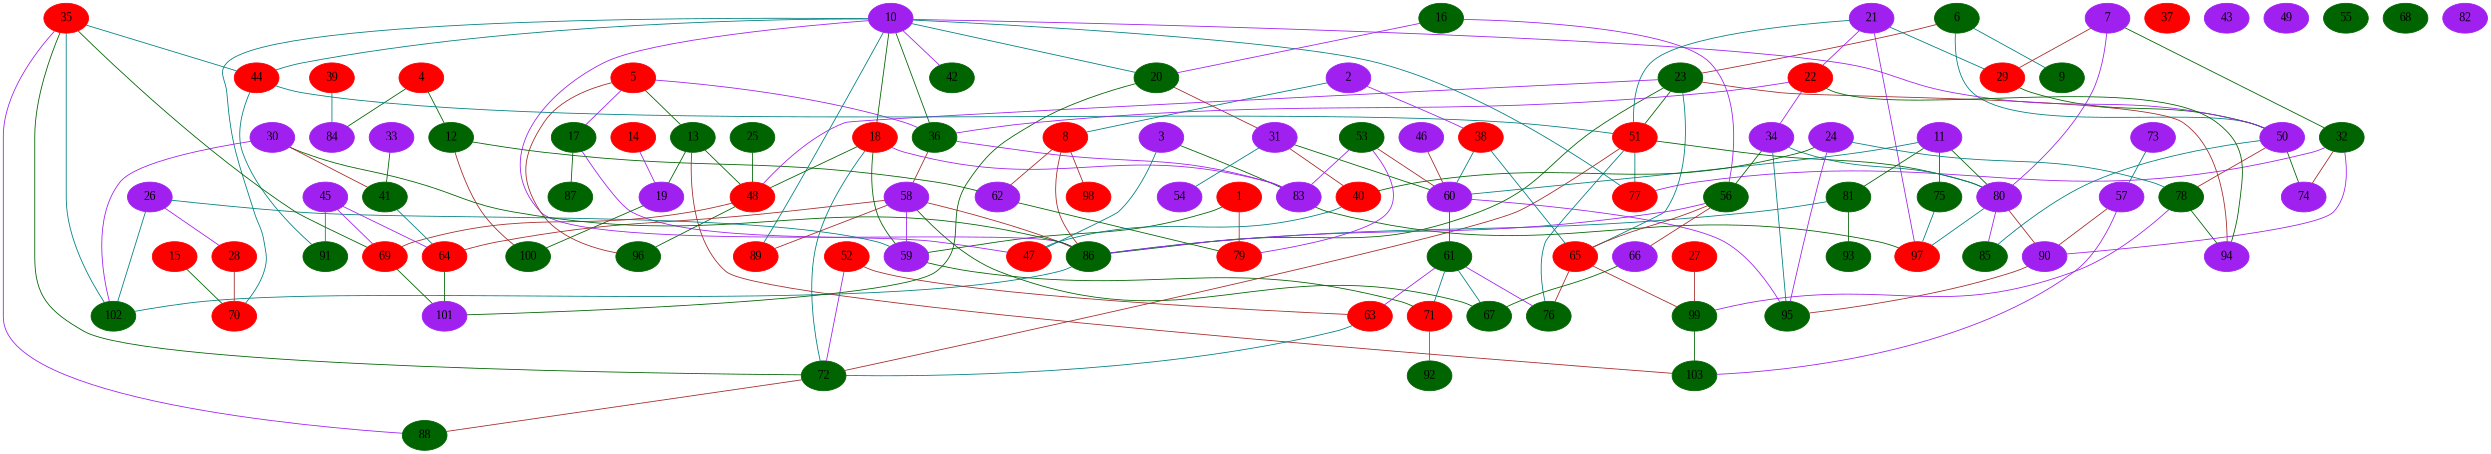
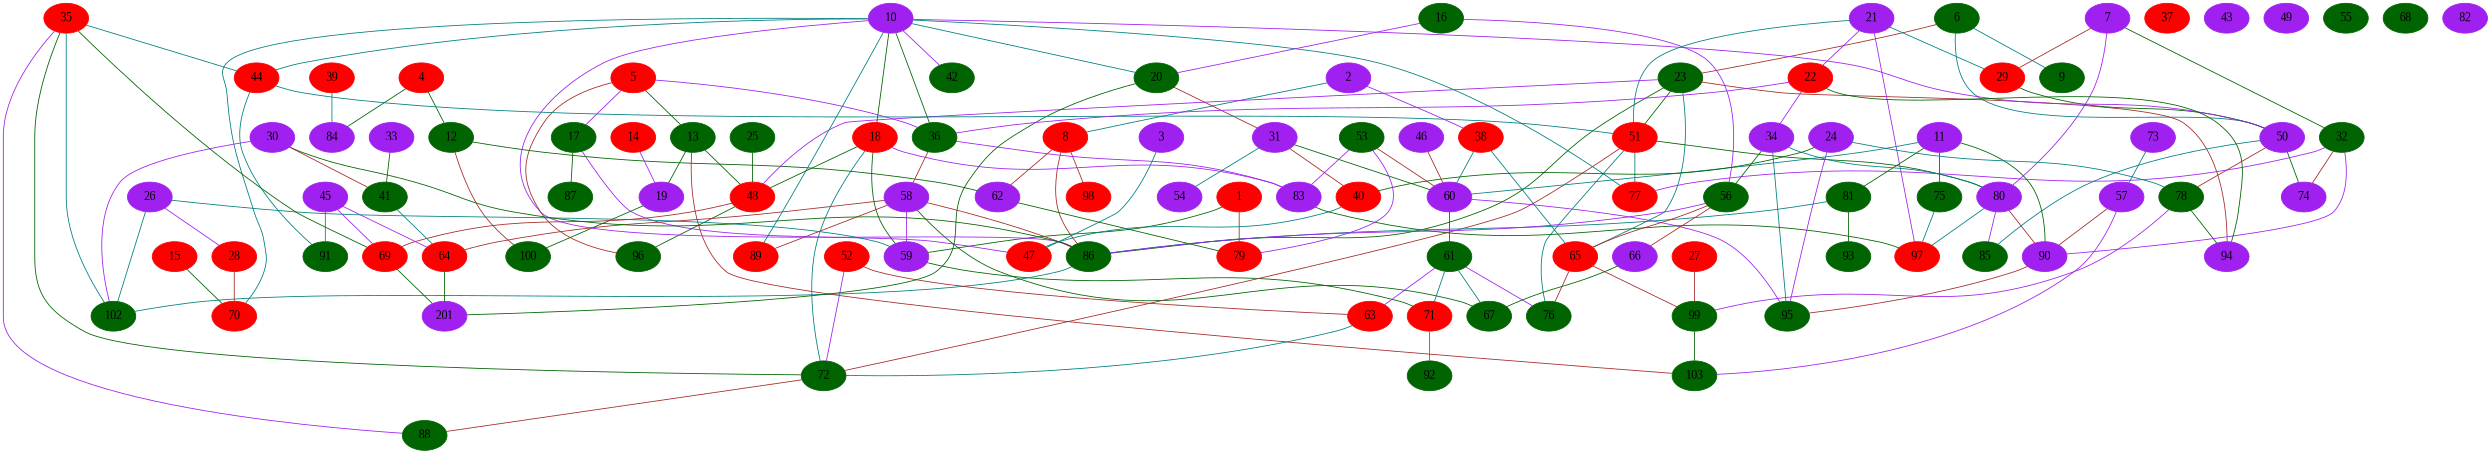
edge "11" -- "80": now "11" -- "90"
edge "3" -- "83": removed
node "101": label "101" -> "201"
